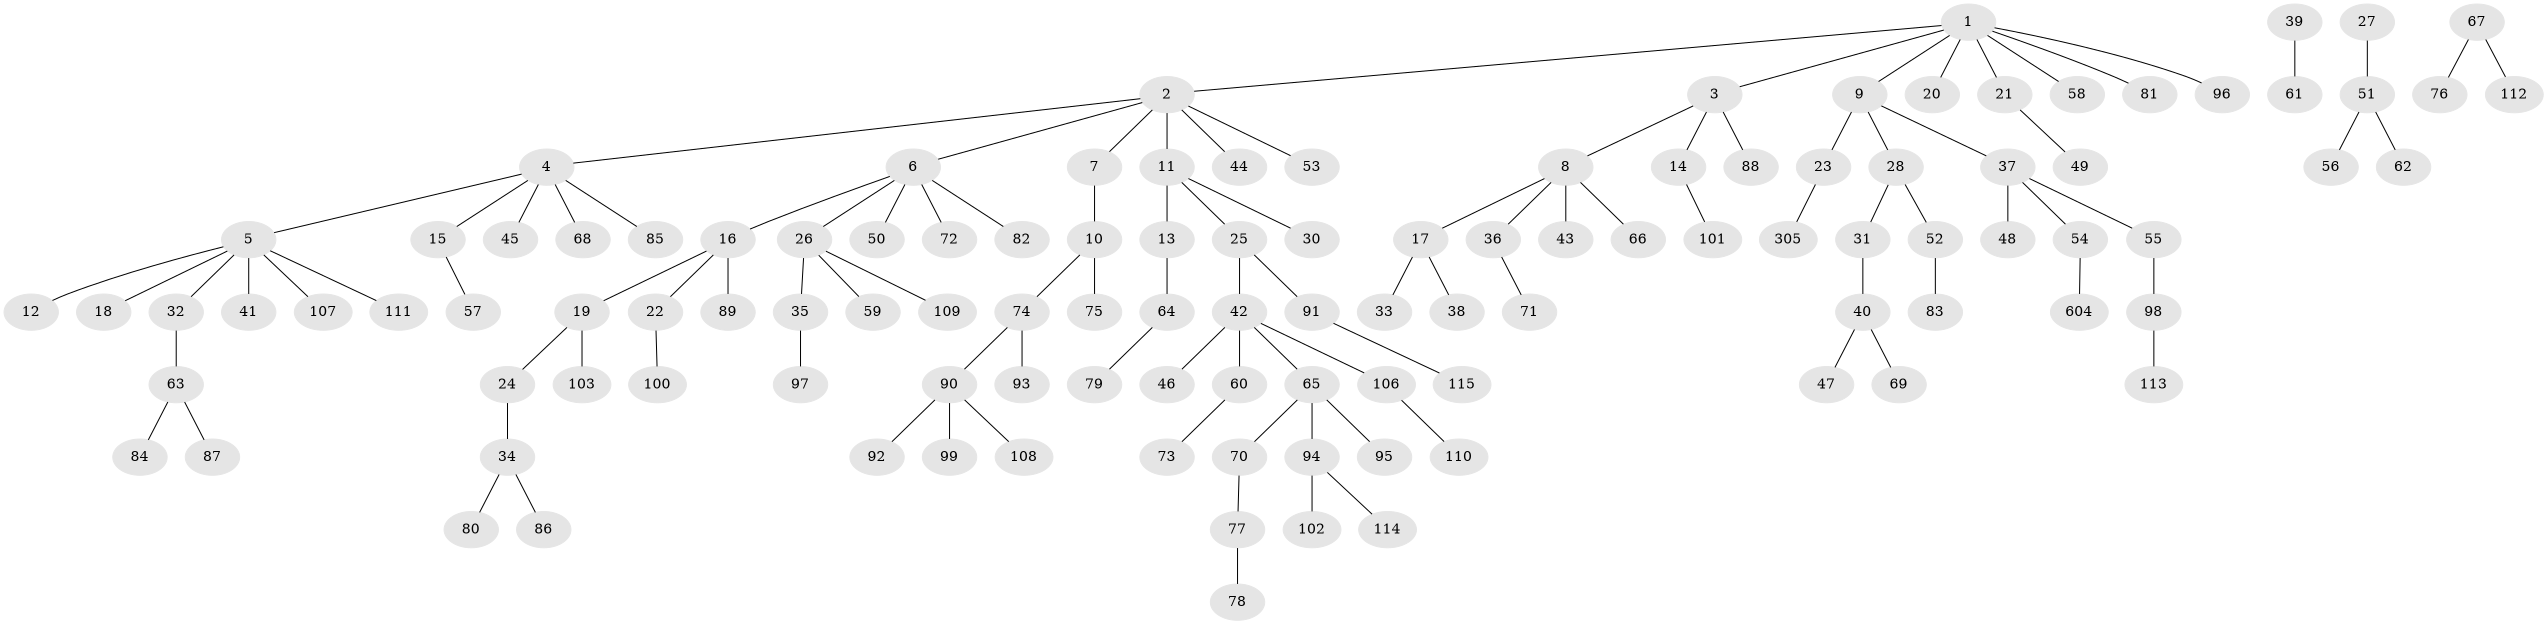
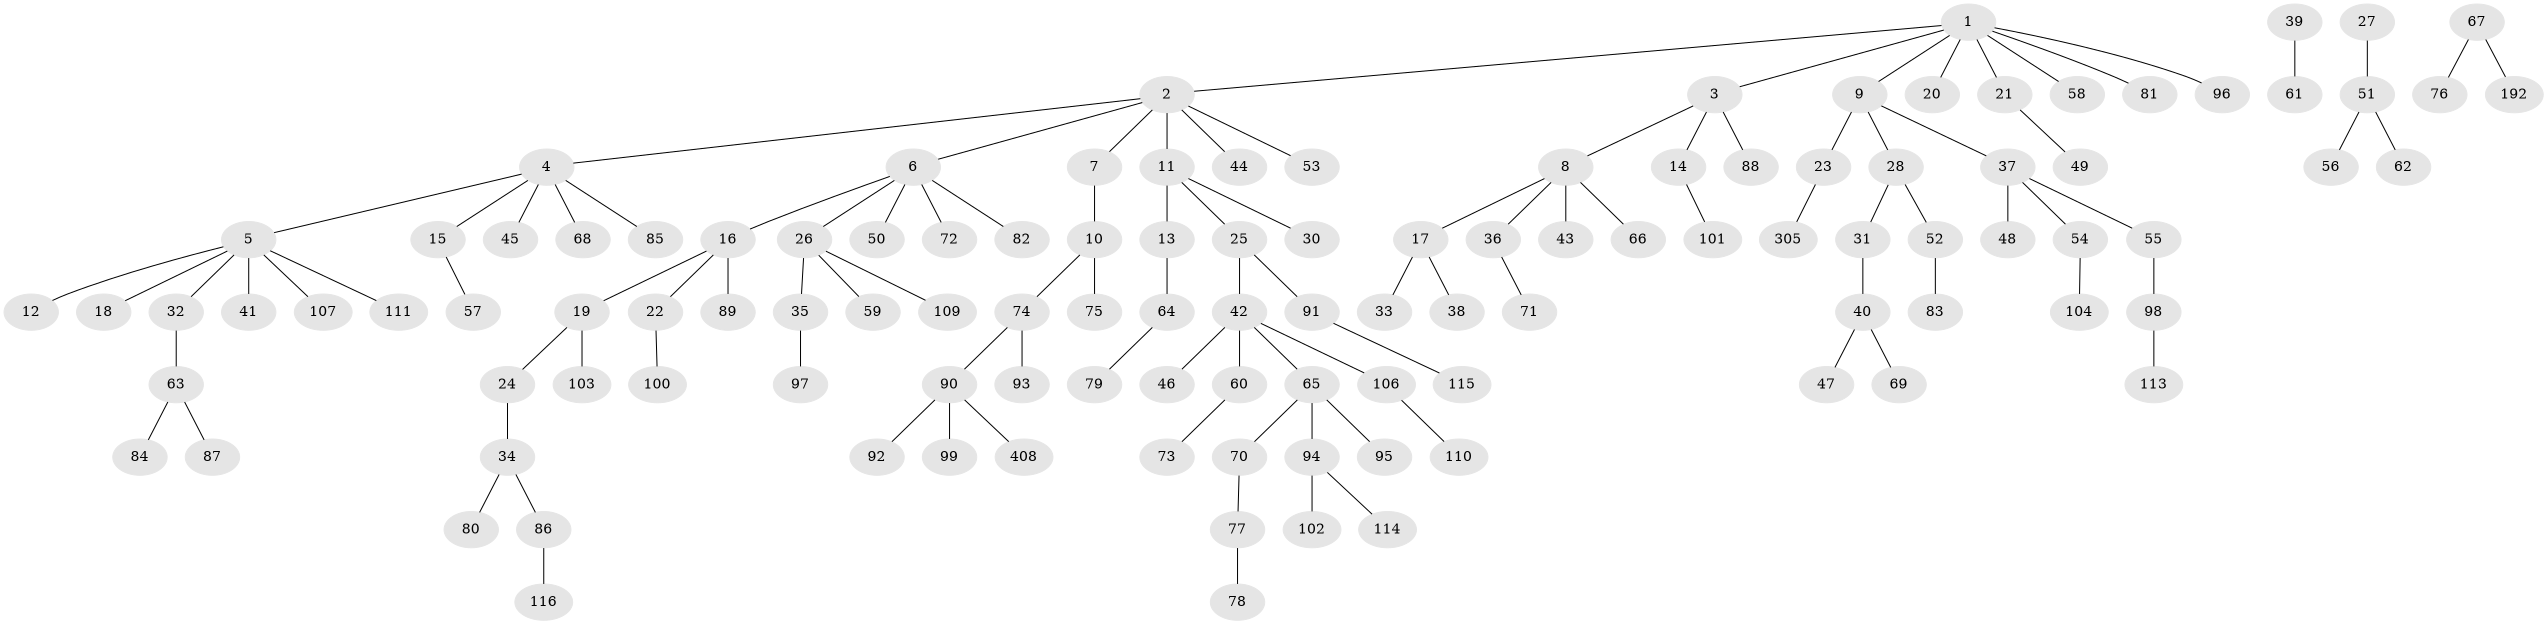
node "112": label "112" -> "192"
node "604": label "604" -> "104"
node "108": label "108" -> "408"
node "116": added
